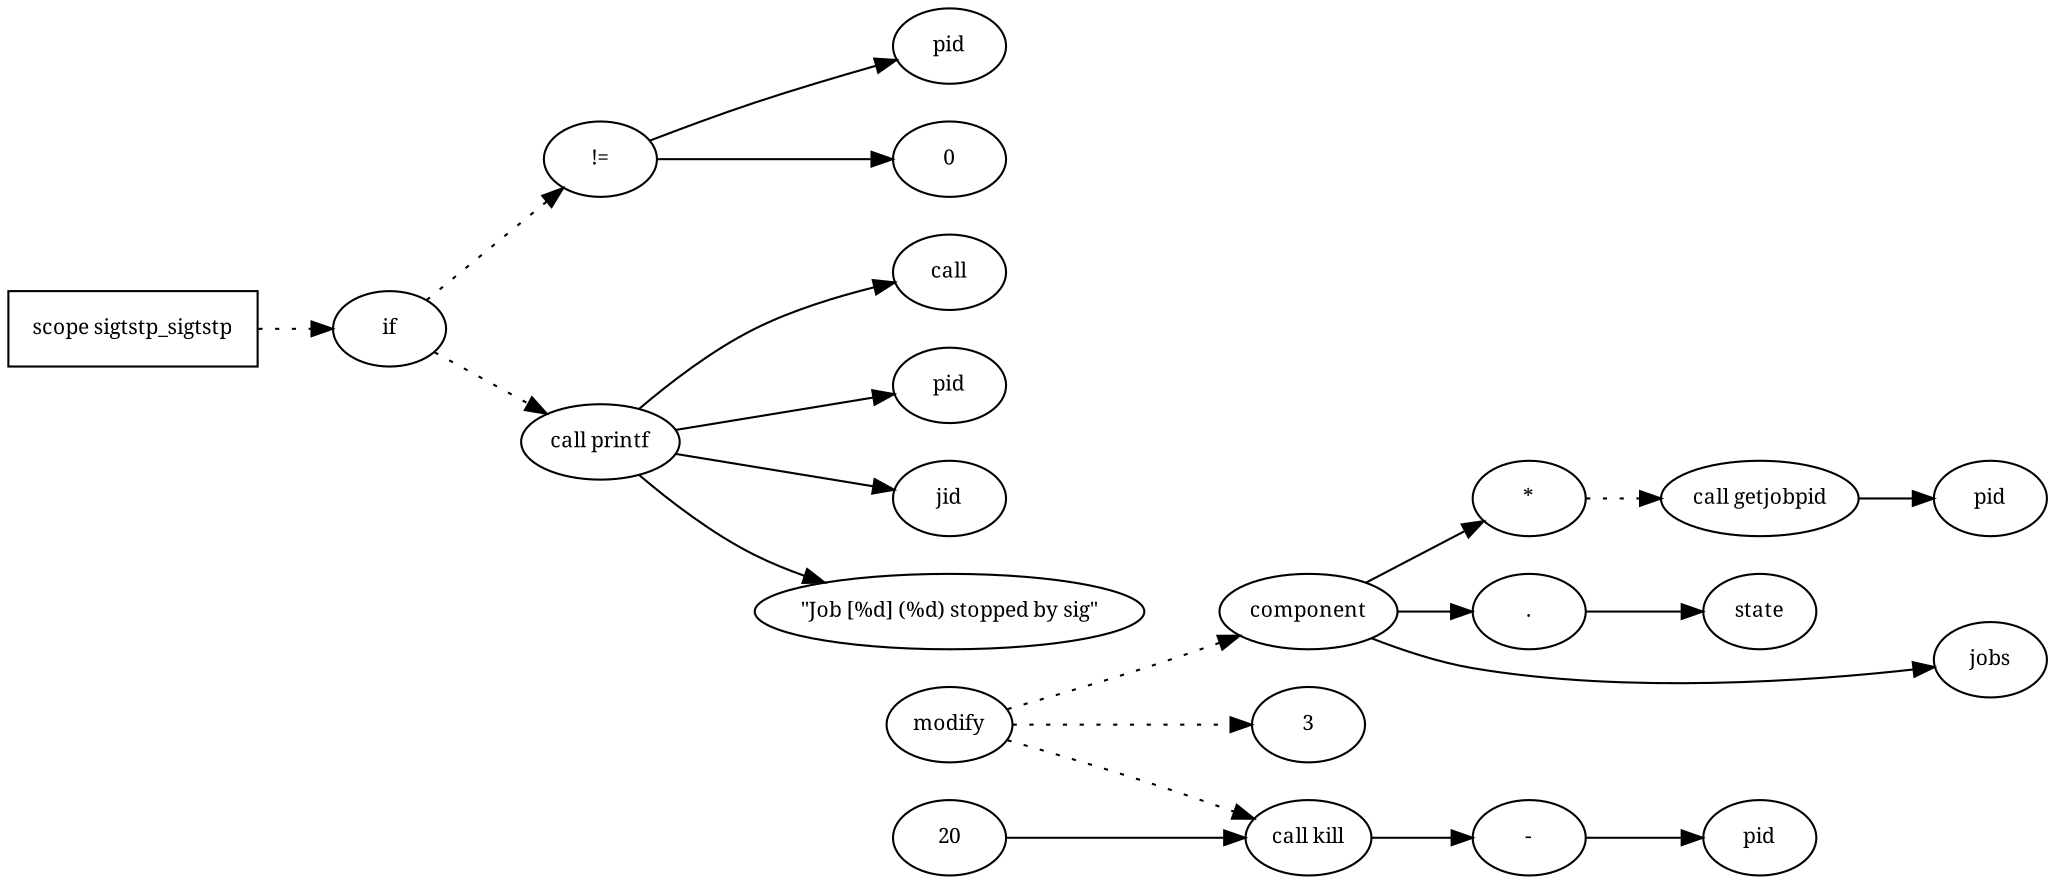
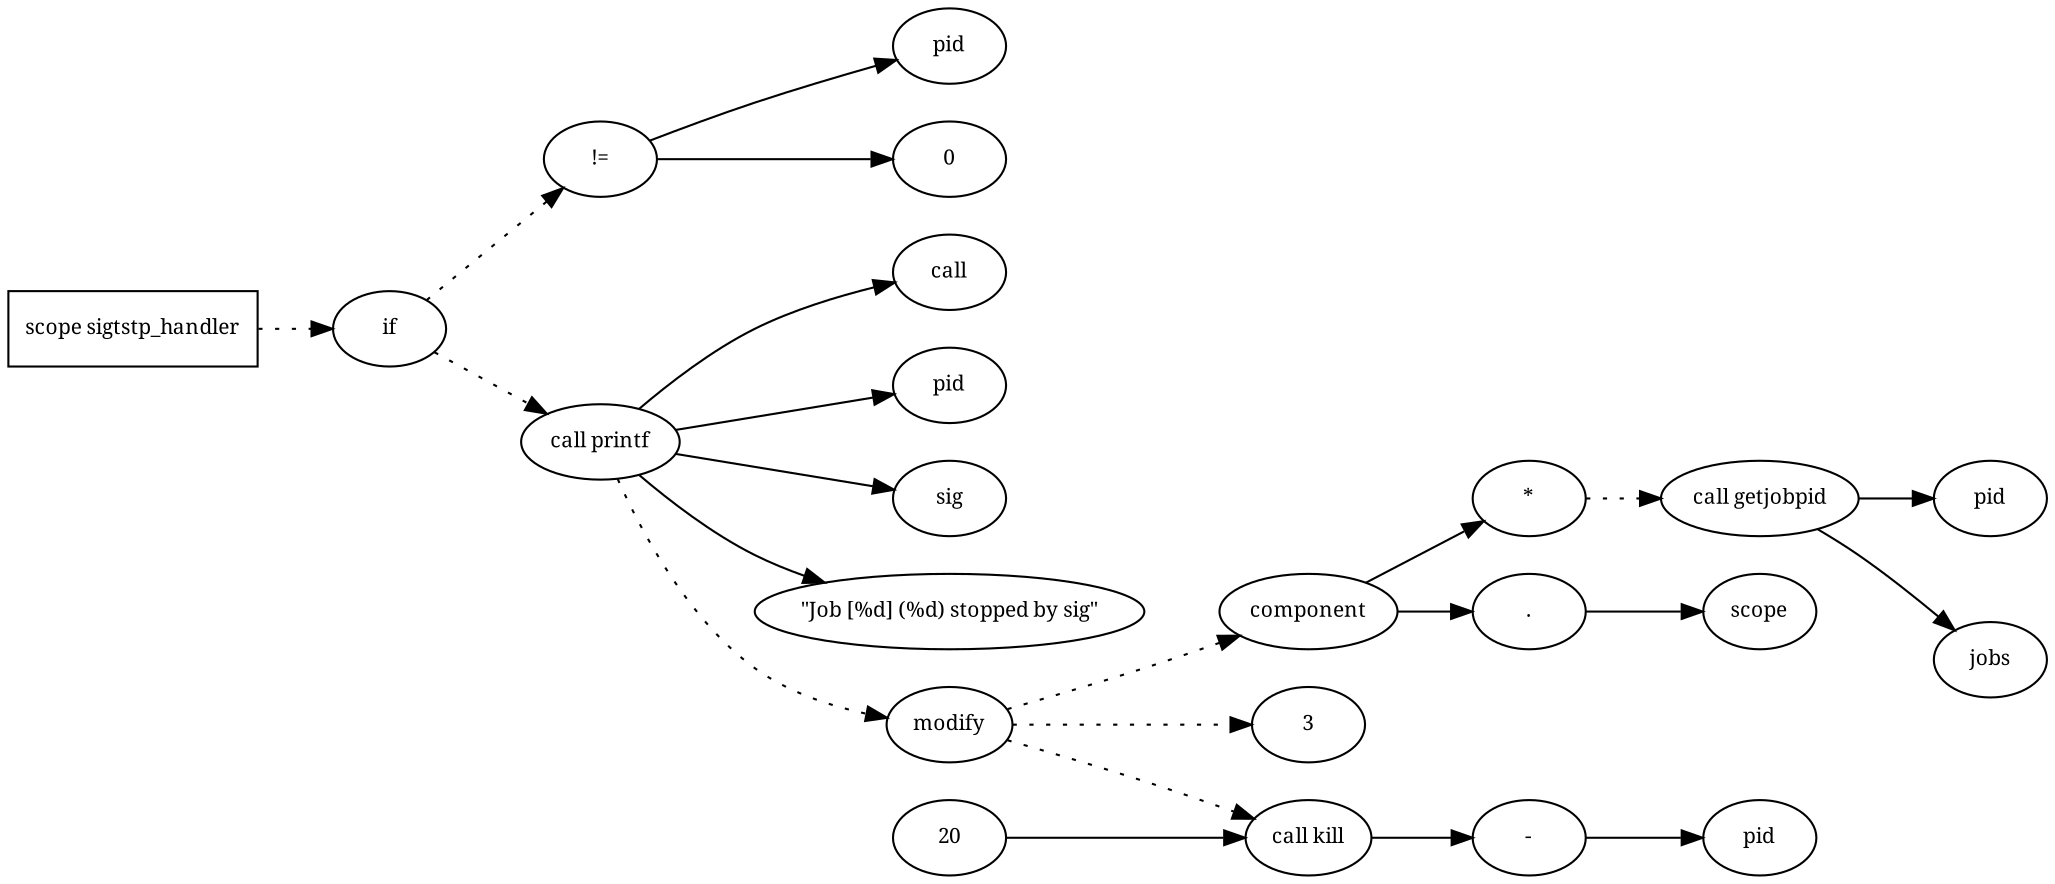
node "scope sigtstp_sigtstp": label "scope sigtstp_sigtstp" -> "scope sigtstp_handler"
node "jid": label "jid" -> "sig"
node "state": label "state" -> "scope"
edge "call printf" -> "modify": added
edge "component" -> "jobs": now "call getjobpid" -> "jobs"
